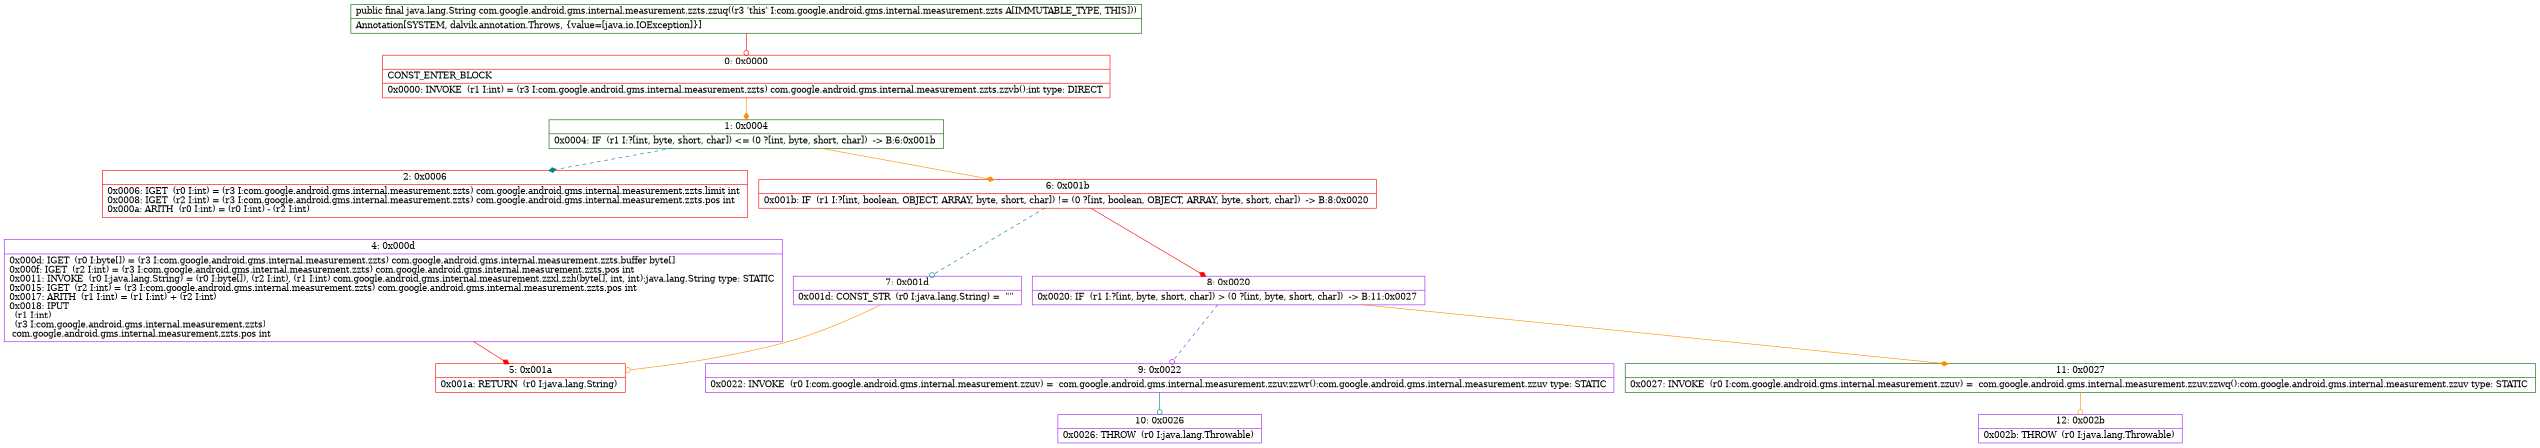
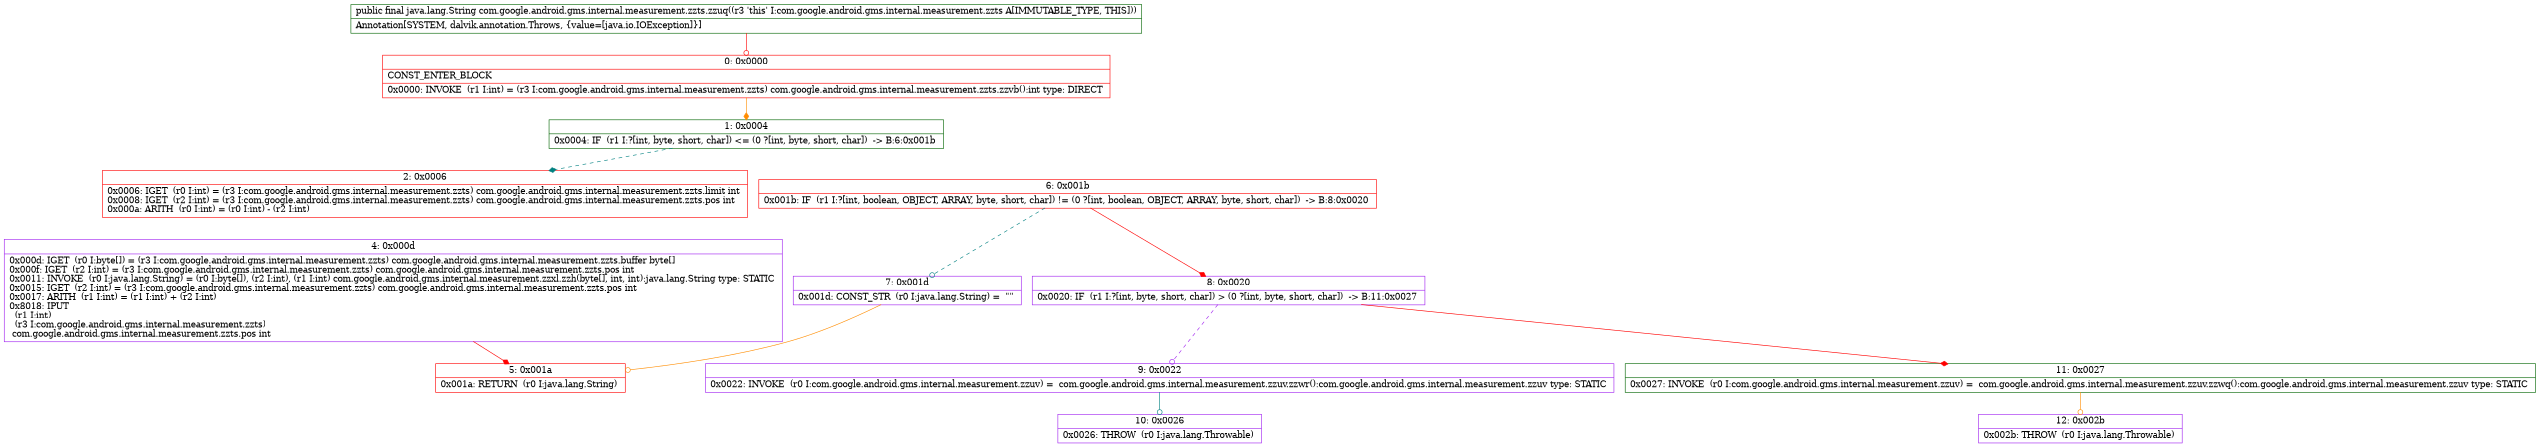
edge "1: 0x0004" -> "6: 0x001b": removed
node "4: 0x000d": text "0x0018: IPUT" -> "0x8018: IPUT"
edge "8: 0x0020" -> "11: 0x0027": color darkorange -> red
